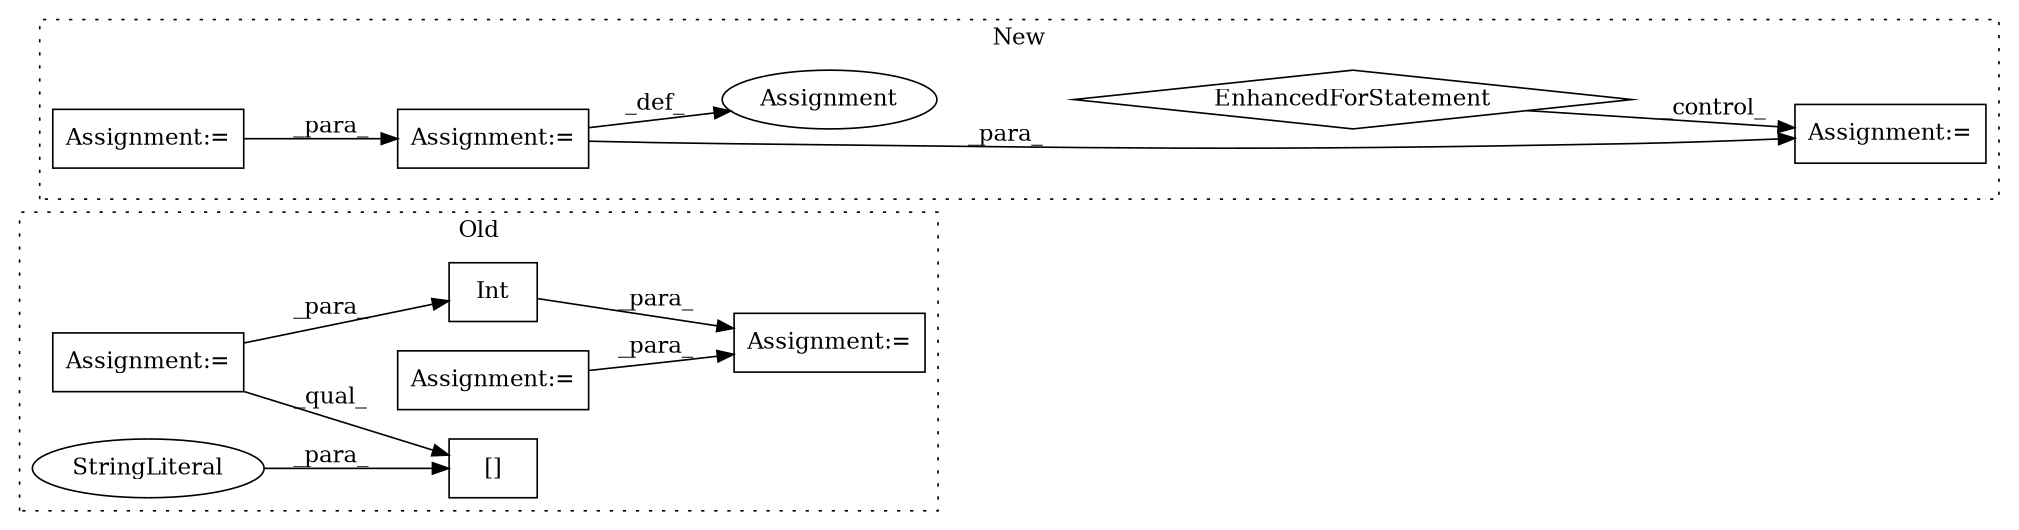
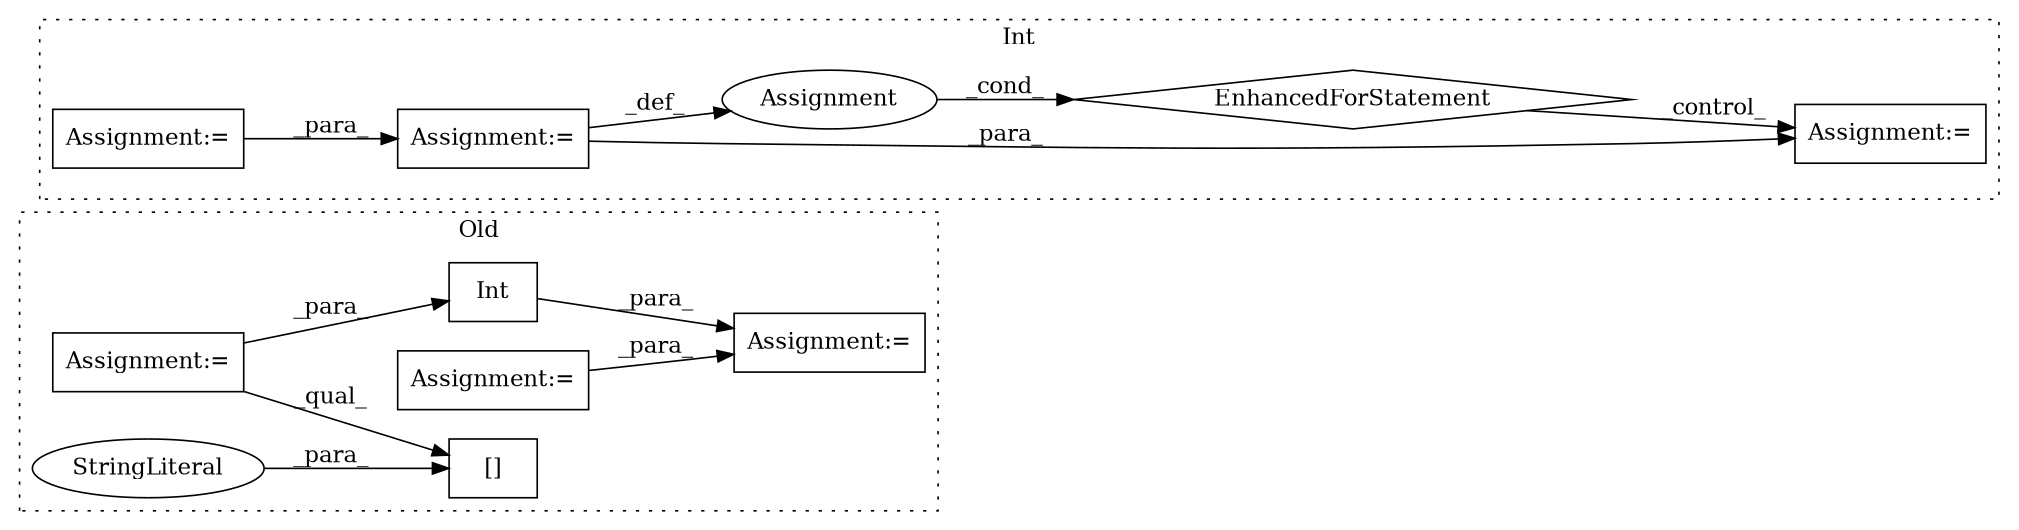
cluster "New": label "New" -> "Int"
edge "Assignment" -> "EnhancedForStatement": added, label "_cond_"
